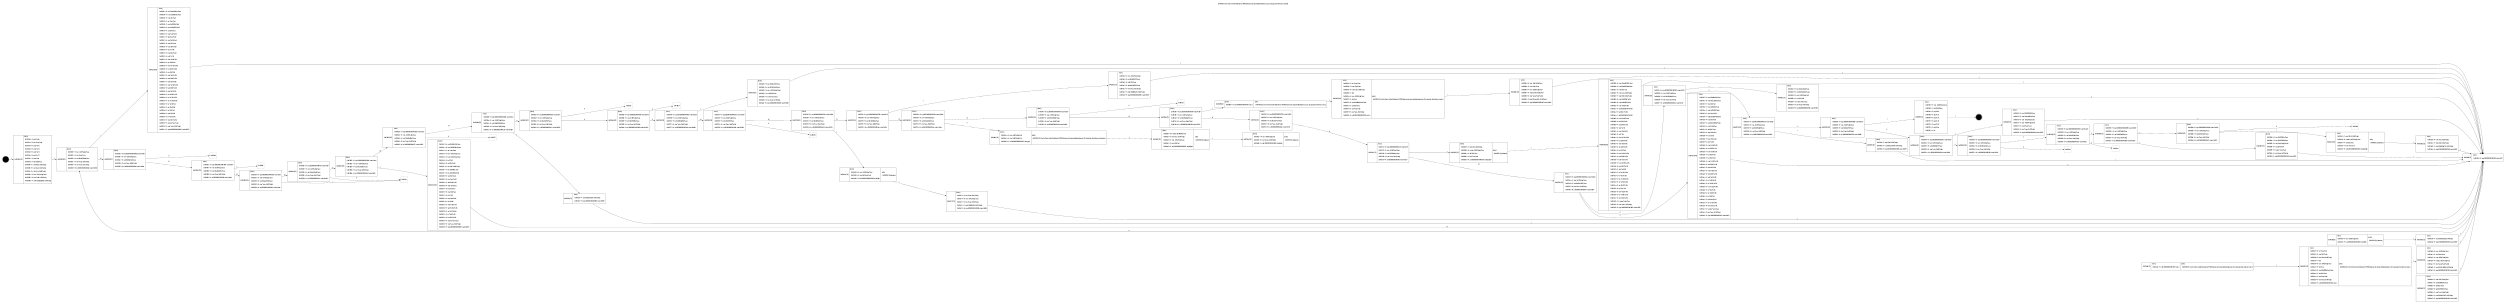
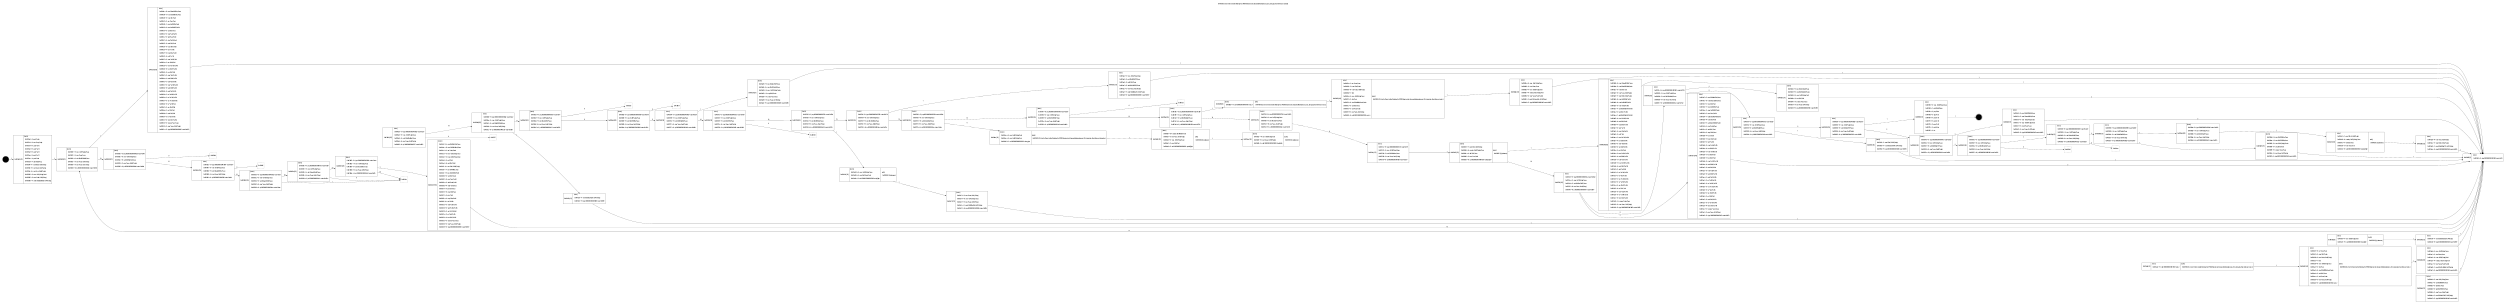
node "0x4018c6": removed
edge "0x401687 [25]" -> "0x4016a0 [25]": now "0x401687 [25]" -> "0x401e1e"
edge "0x4017cc [25]" -> "0x4017e5 [25]": now "0x401b81 [23]" -> "0x4017e5 [25]"
